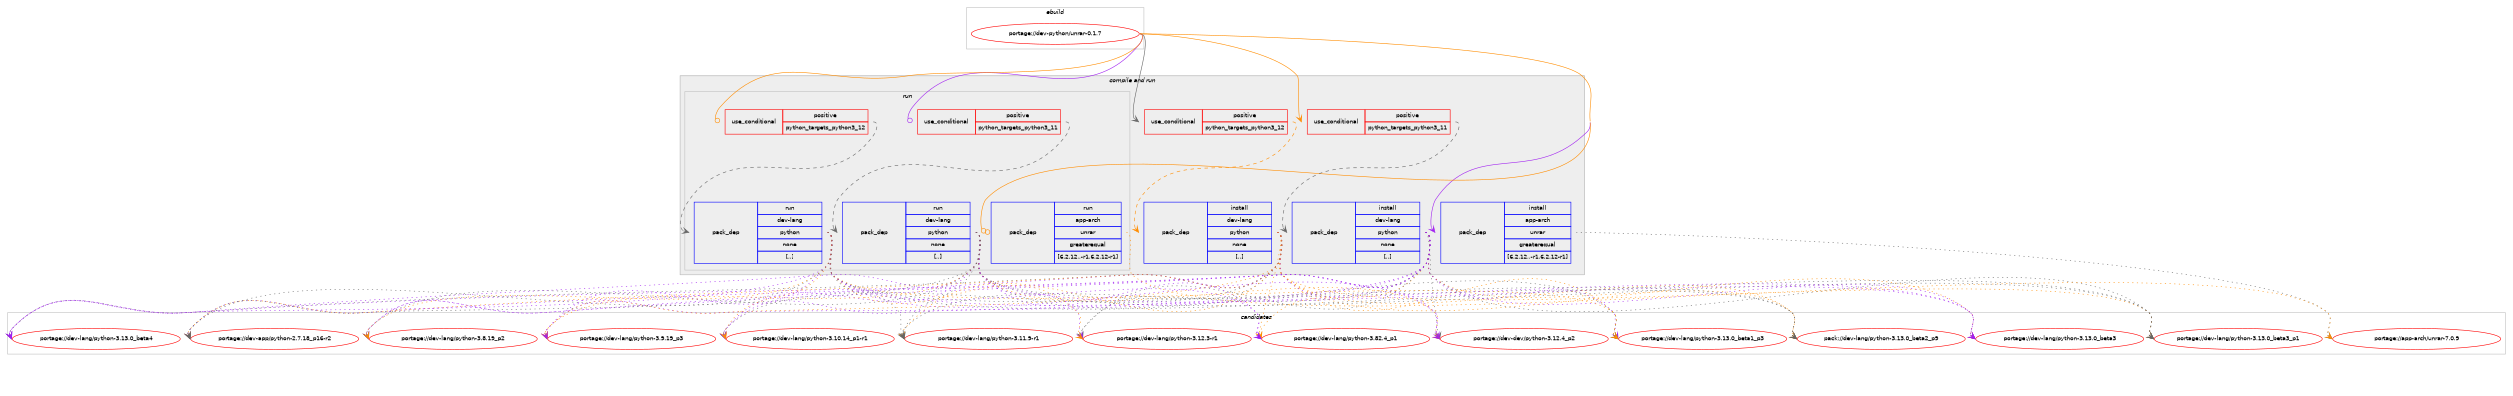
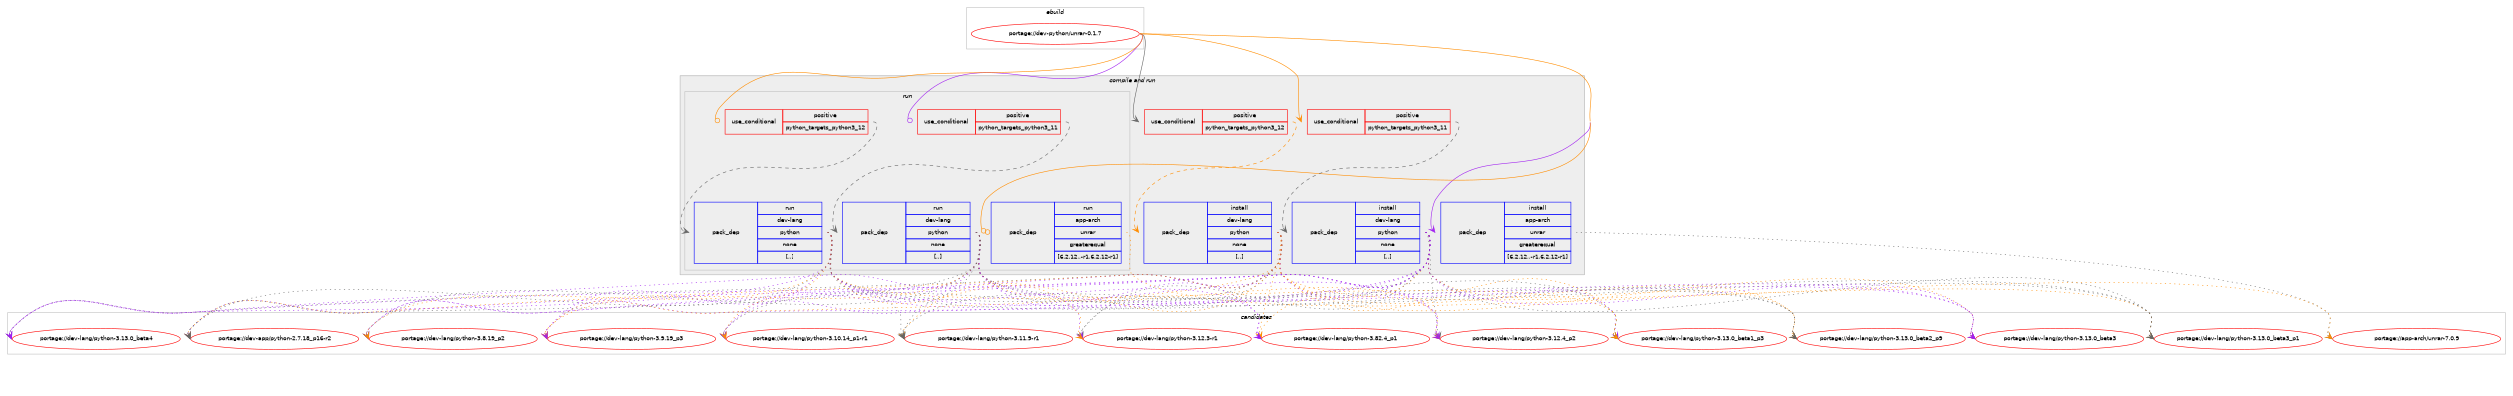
node "portage://dev-dev/python-3.12.4_p2": label "portage://dev-dev/python-3.12.4_p2" -> "portage://dev-lang/python-3.12.4_p2"
node "pack://dev-lang/python-3.13.0_beta2_p9": label "pack://dev-lang/python-3.13.0_beta2_p9" -> "portage://dev-lang/python-3.13.0_beta2_p9"
